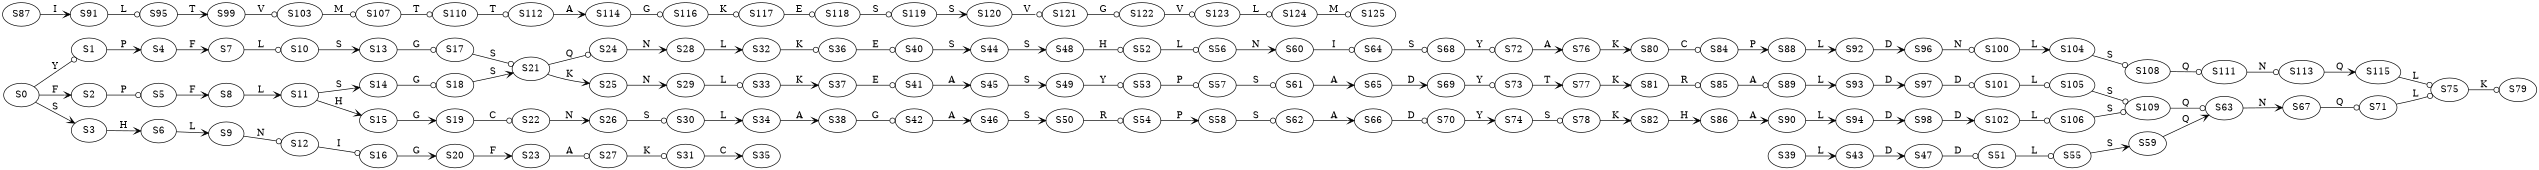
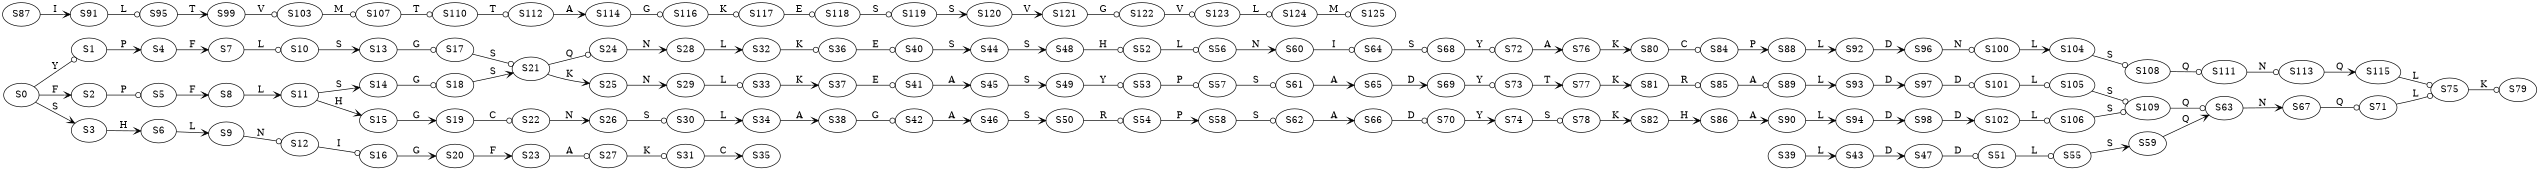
edge "S120" -> "S121": arrowhead odot -> vee
